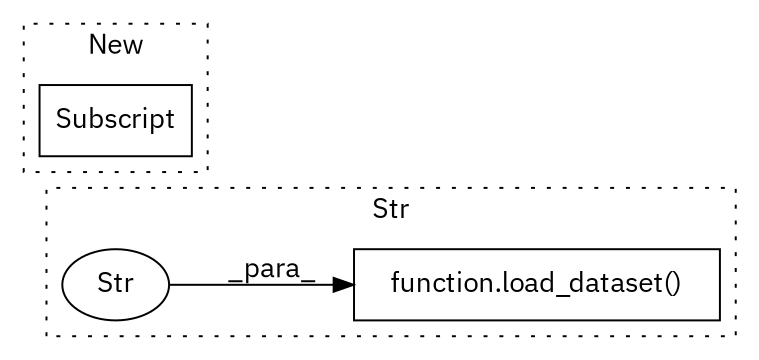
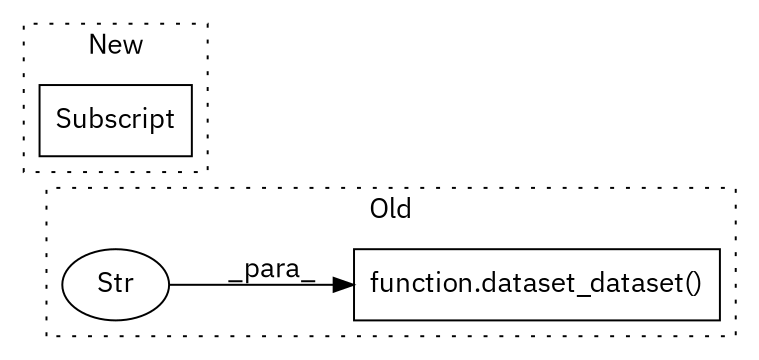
cluster "Str": label "Str" -> "Old"
node "function.load_dataset()": label "function.load_dataset()" -> "function.dataset_dataset()"
